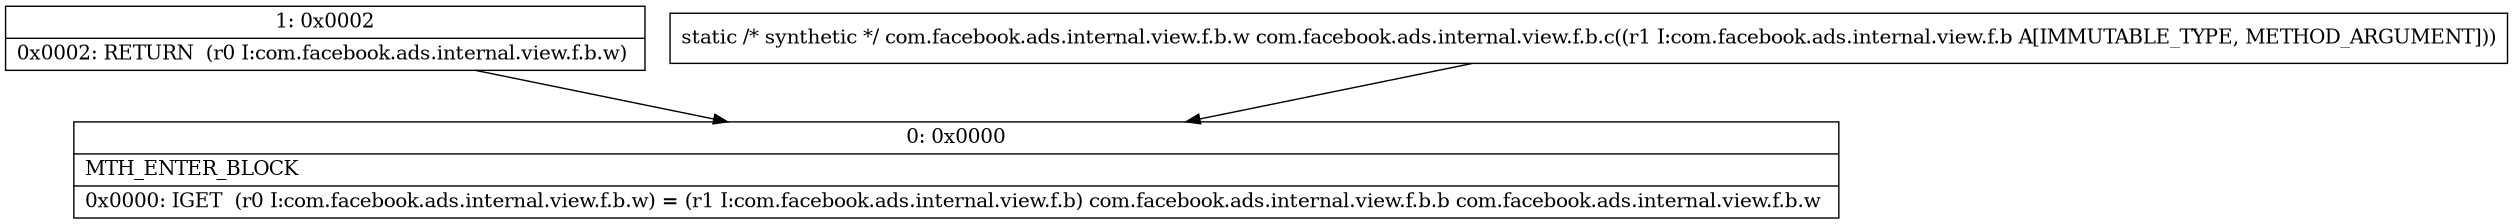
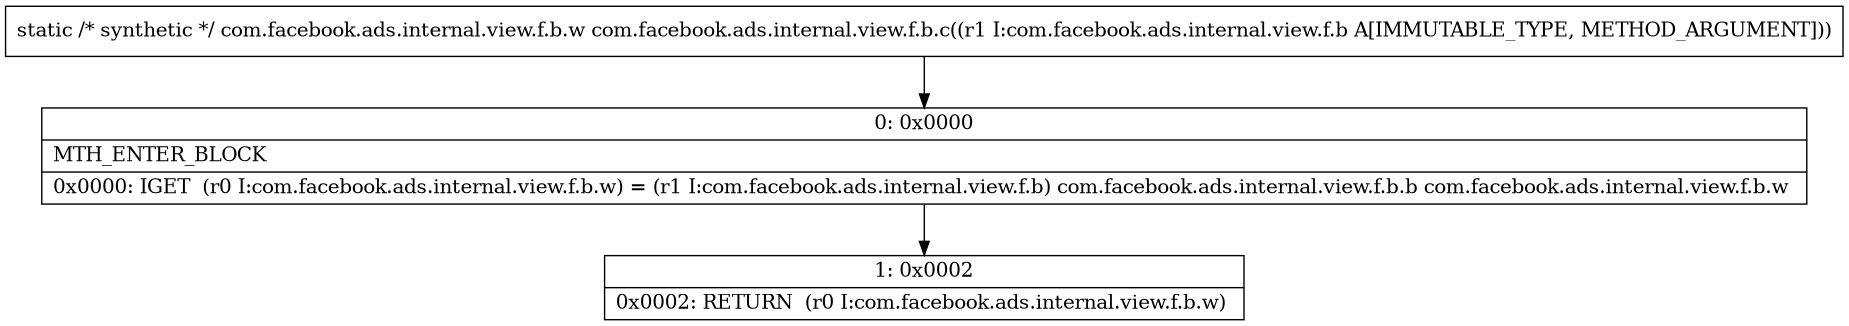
edge "1: 0x0002" -> "0: 0x0000": reversed
